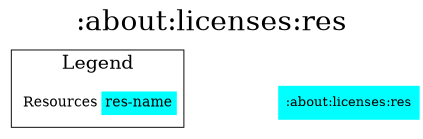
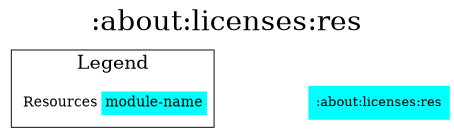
node "Resources": text "res-name" -> "module-name"
